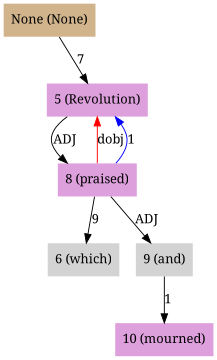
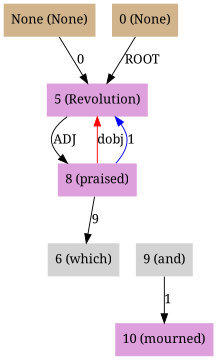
node "0 (None)": added
edge "None (None)" -> "5 (Revolution)": label "7" -> "0"
edge "8 (praised)" -> "9 (and)": removed, label "ADJ"
